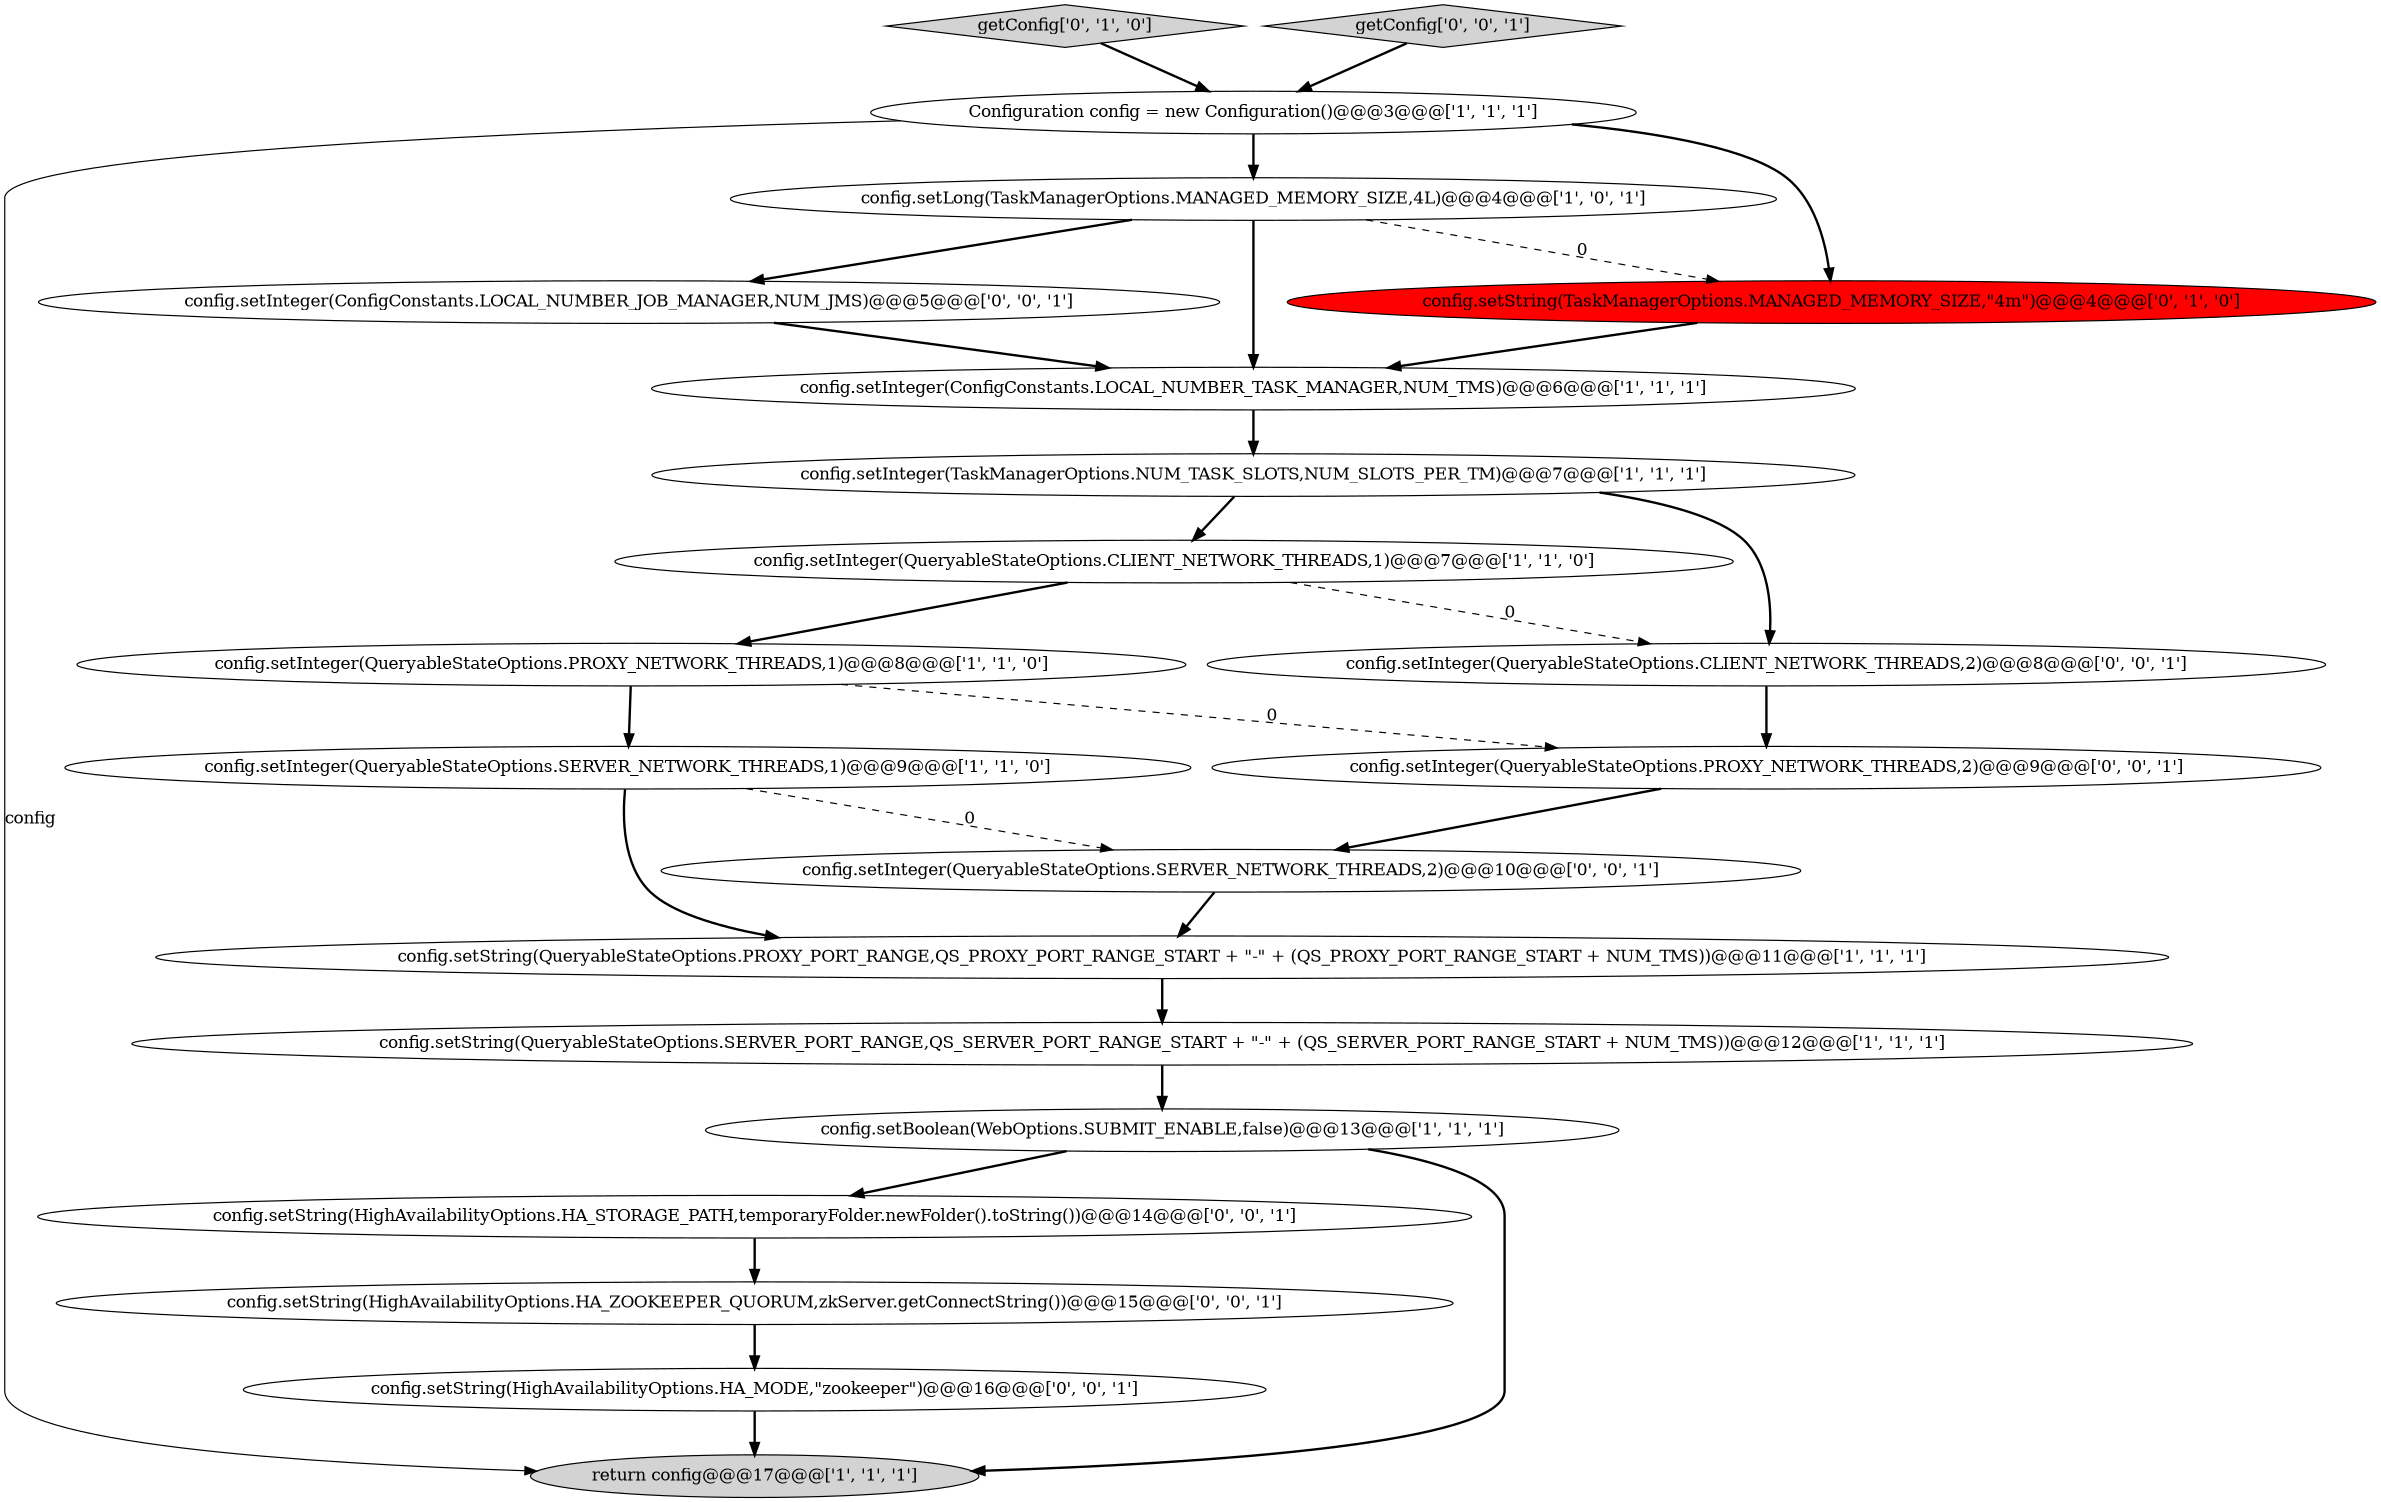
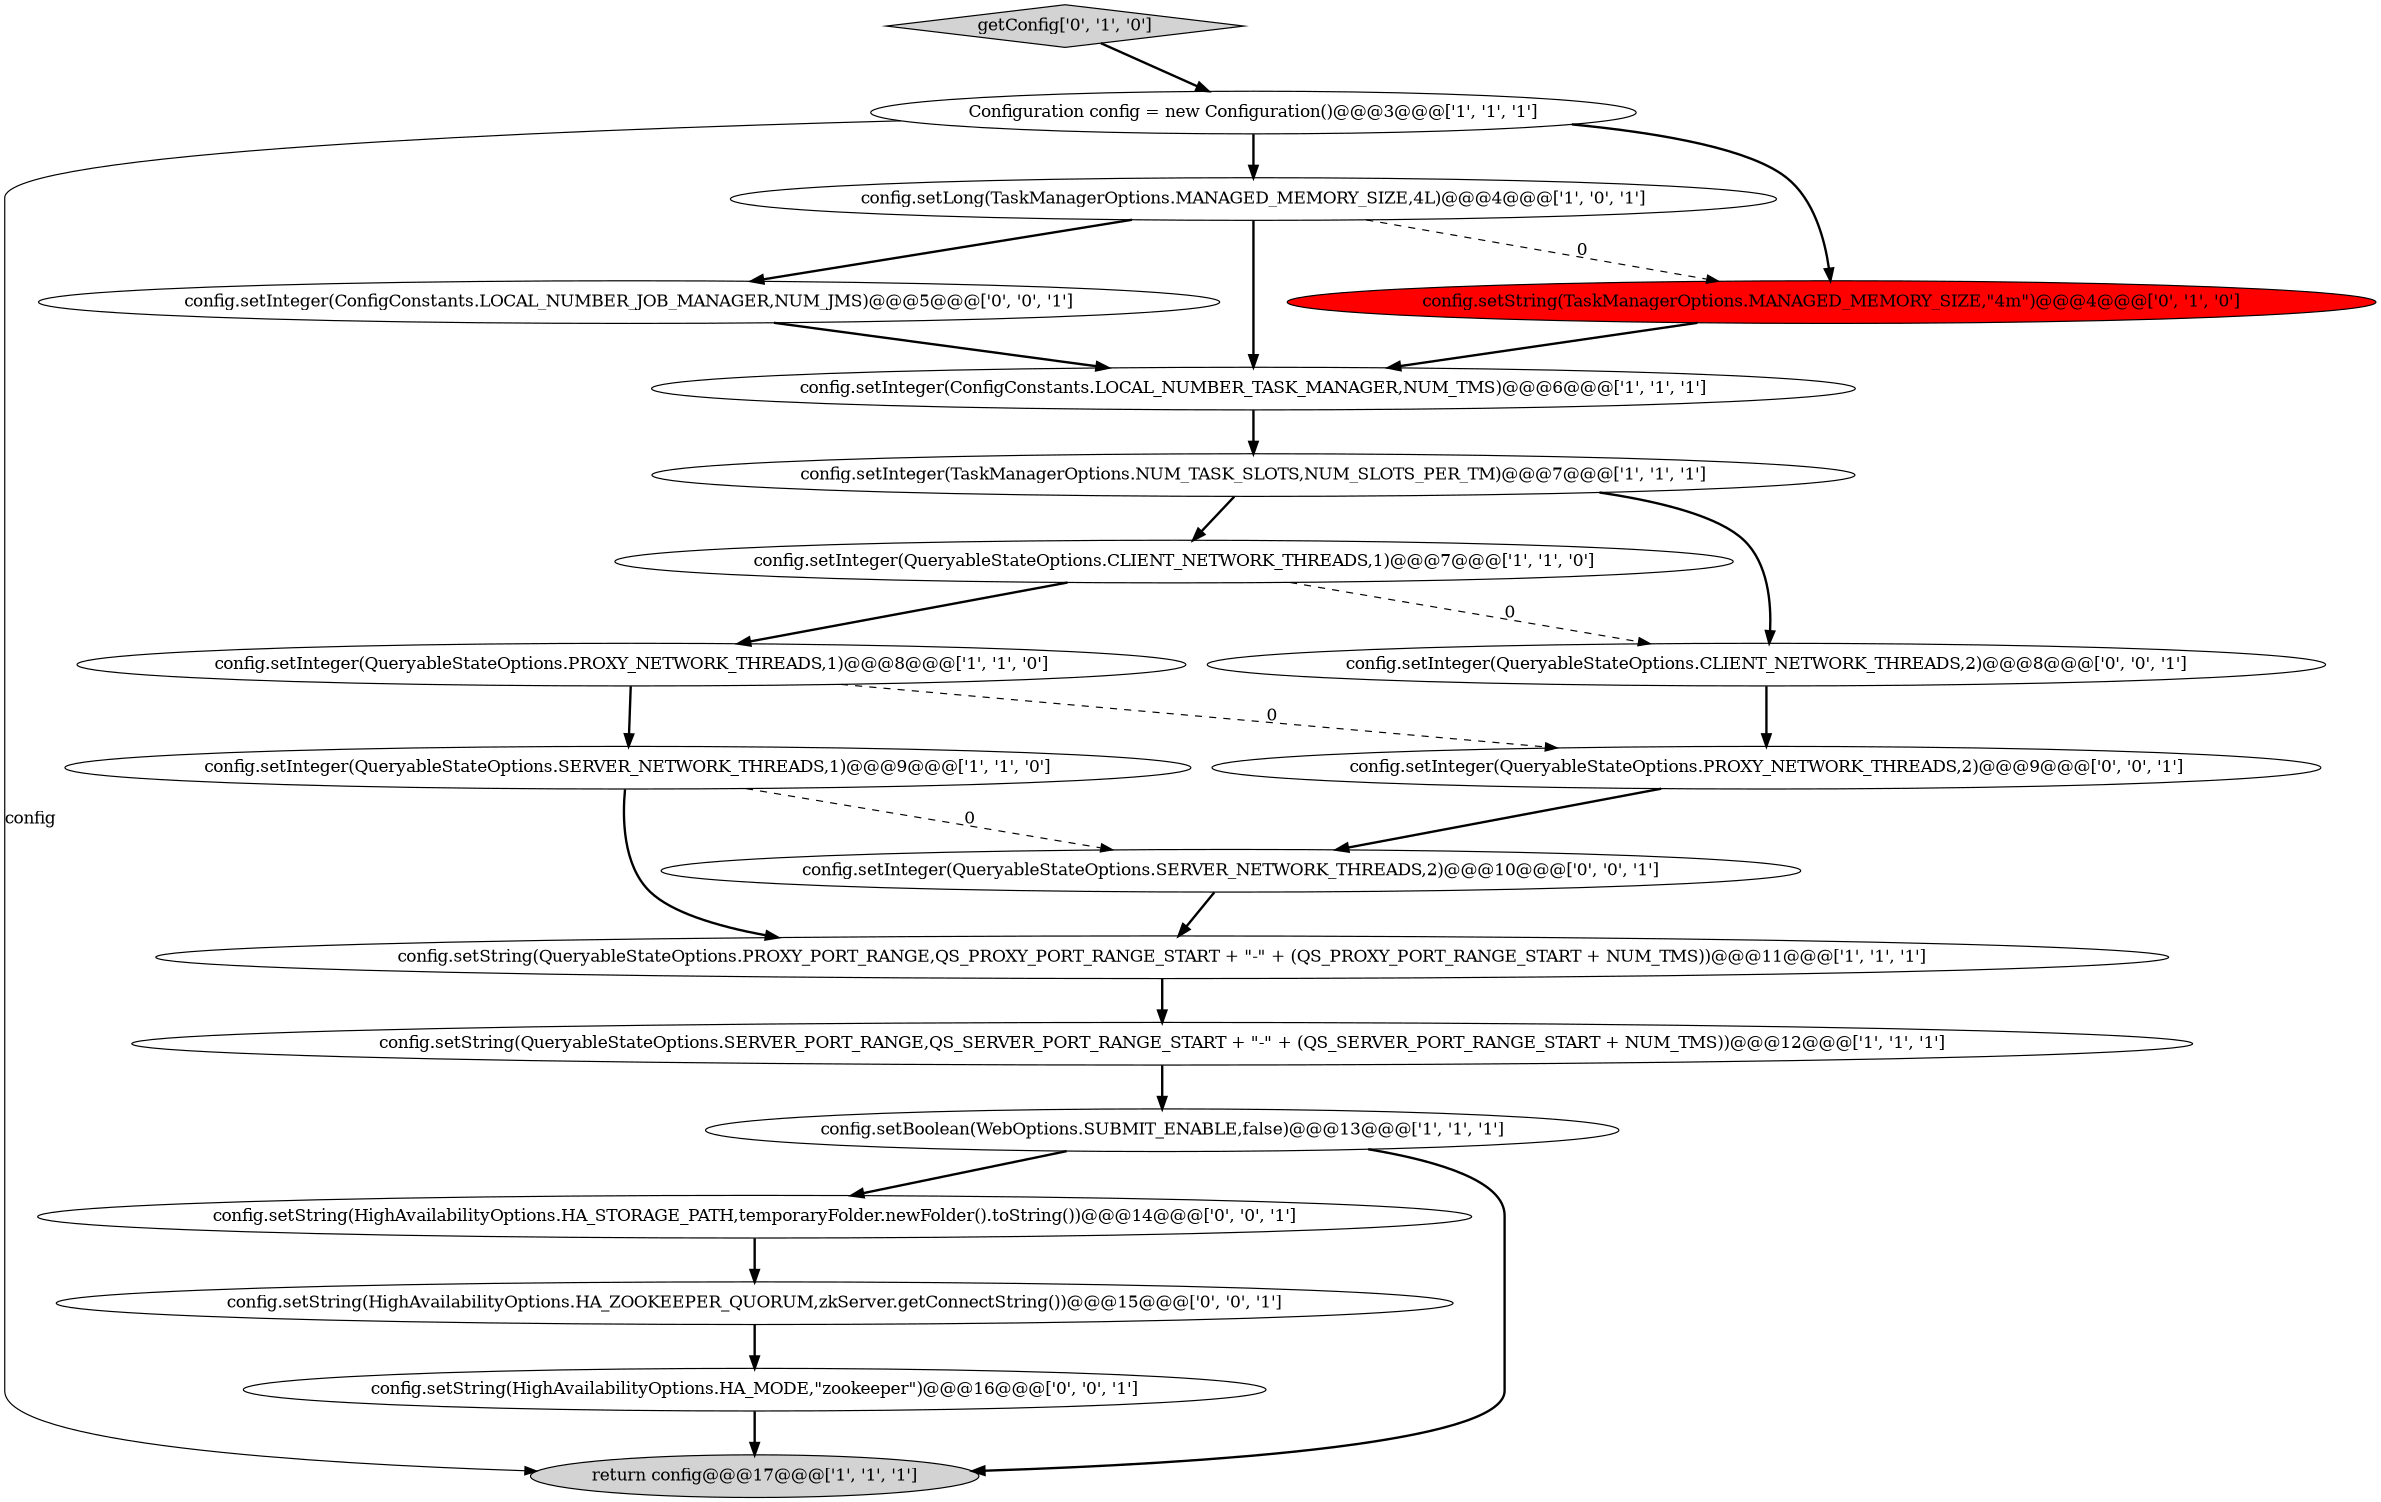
node "getConfig['0', '0', '1']": removed
